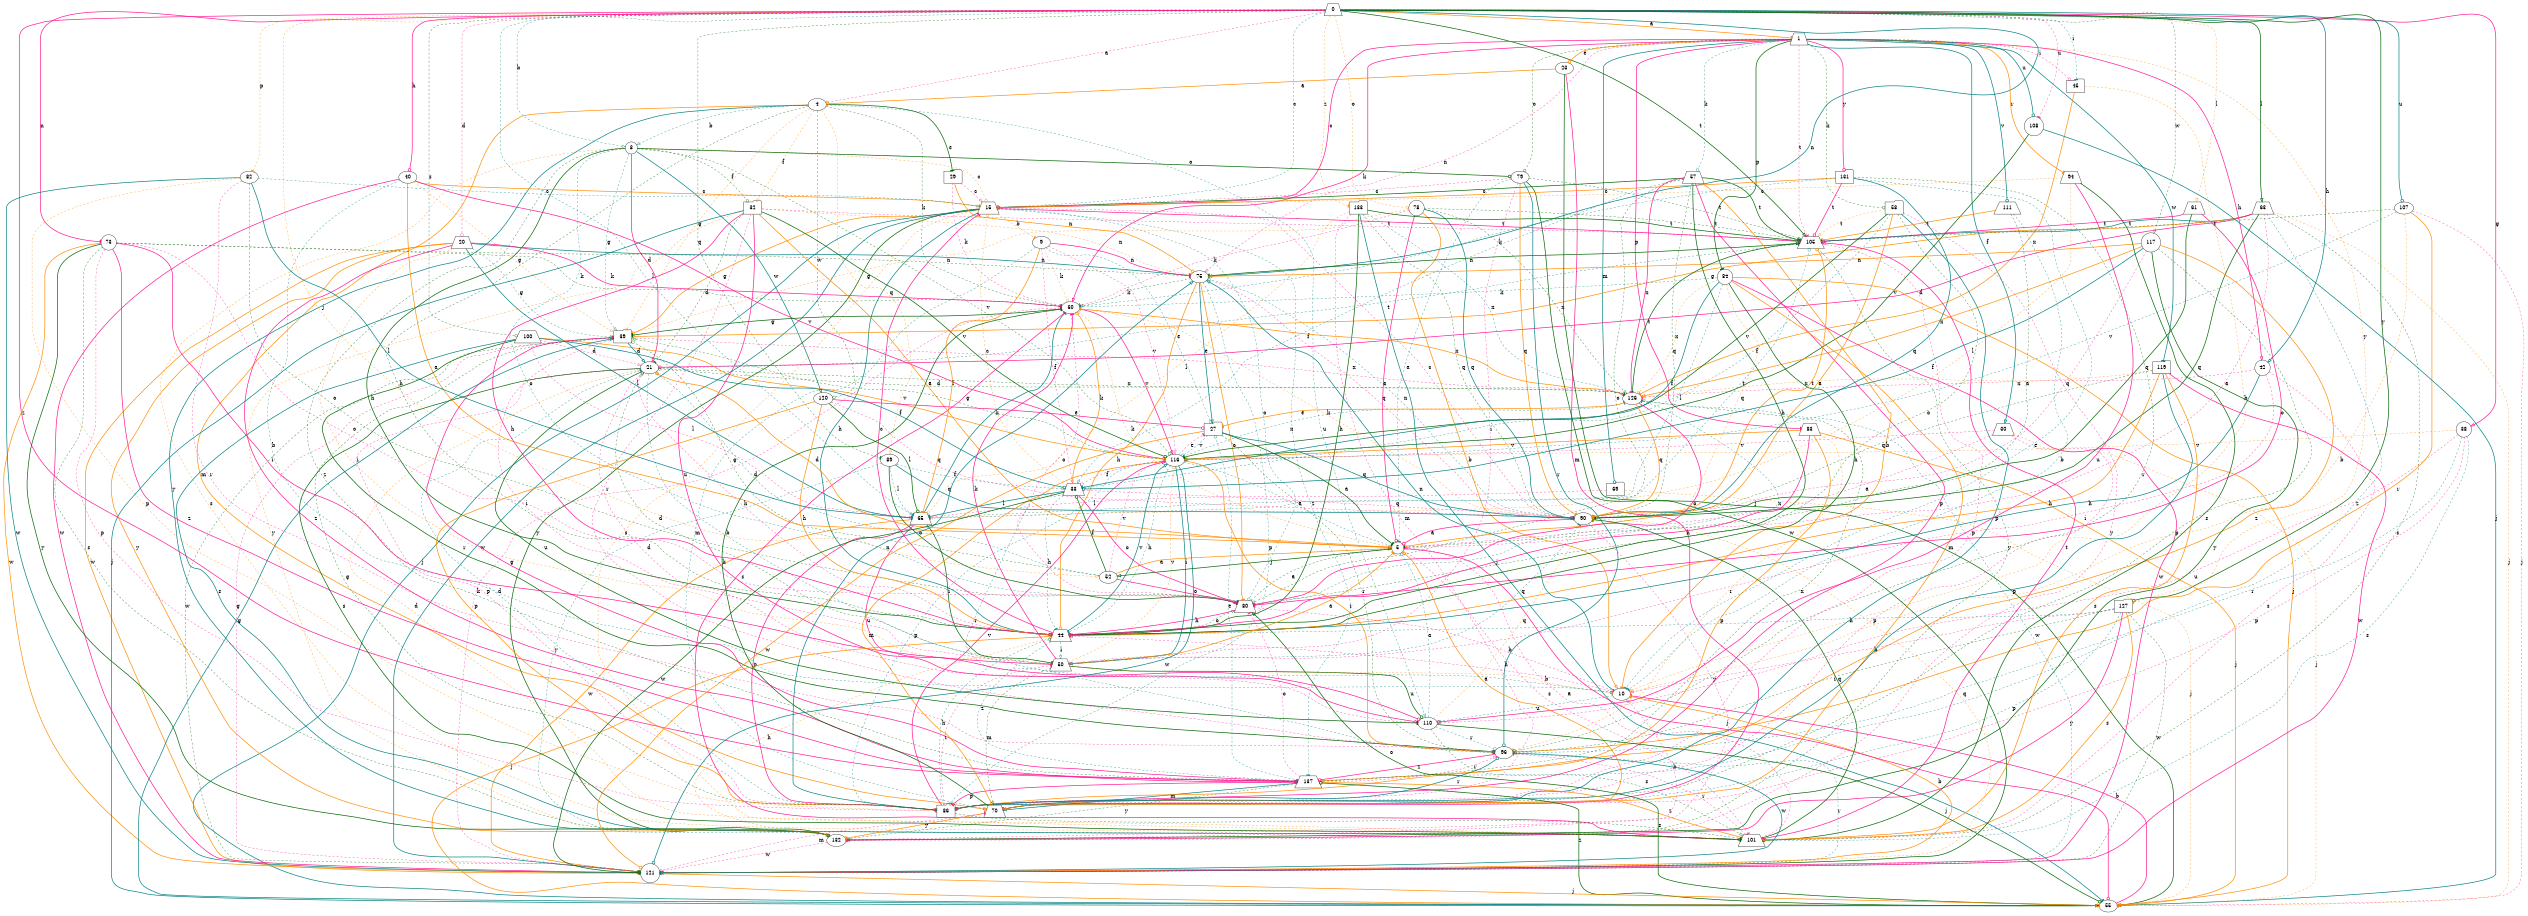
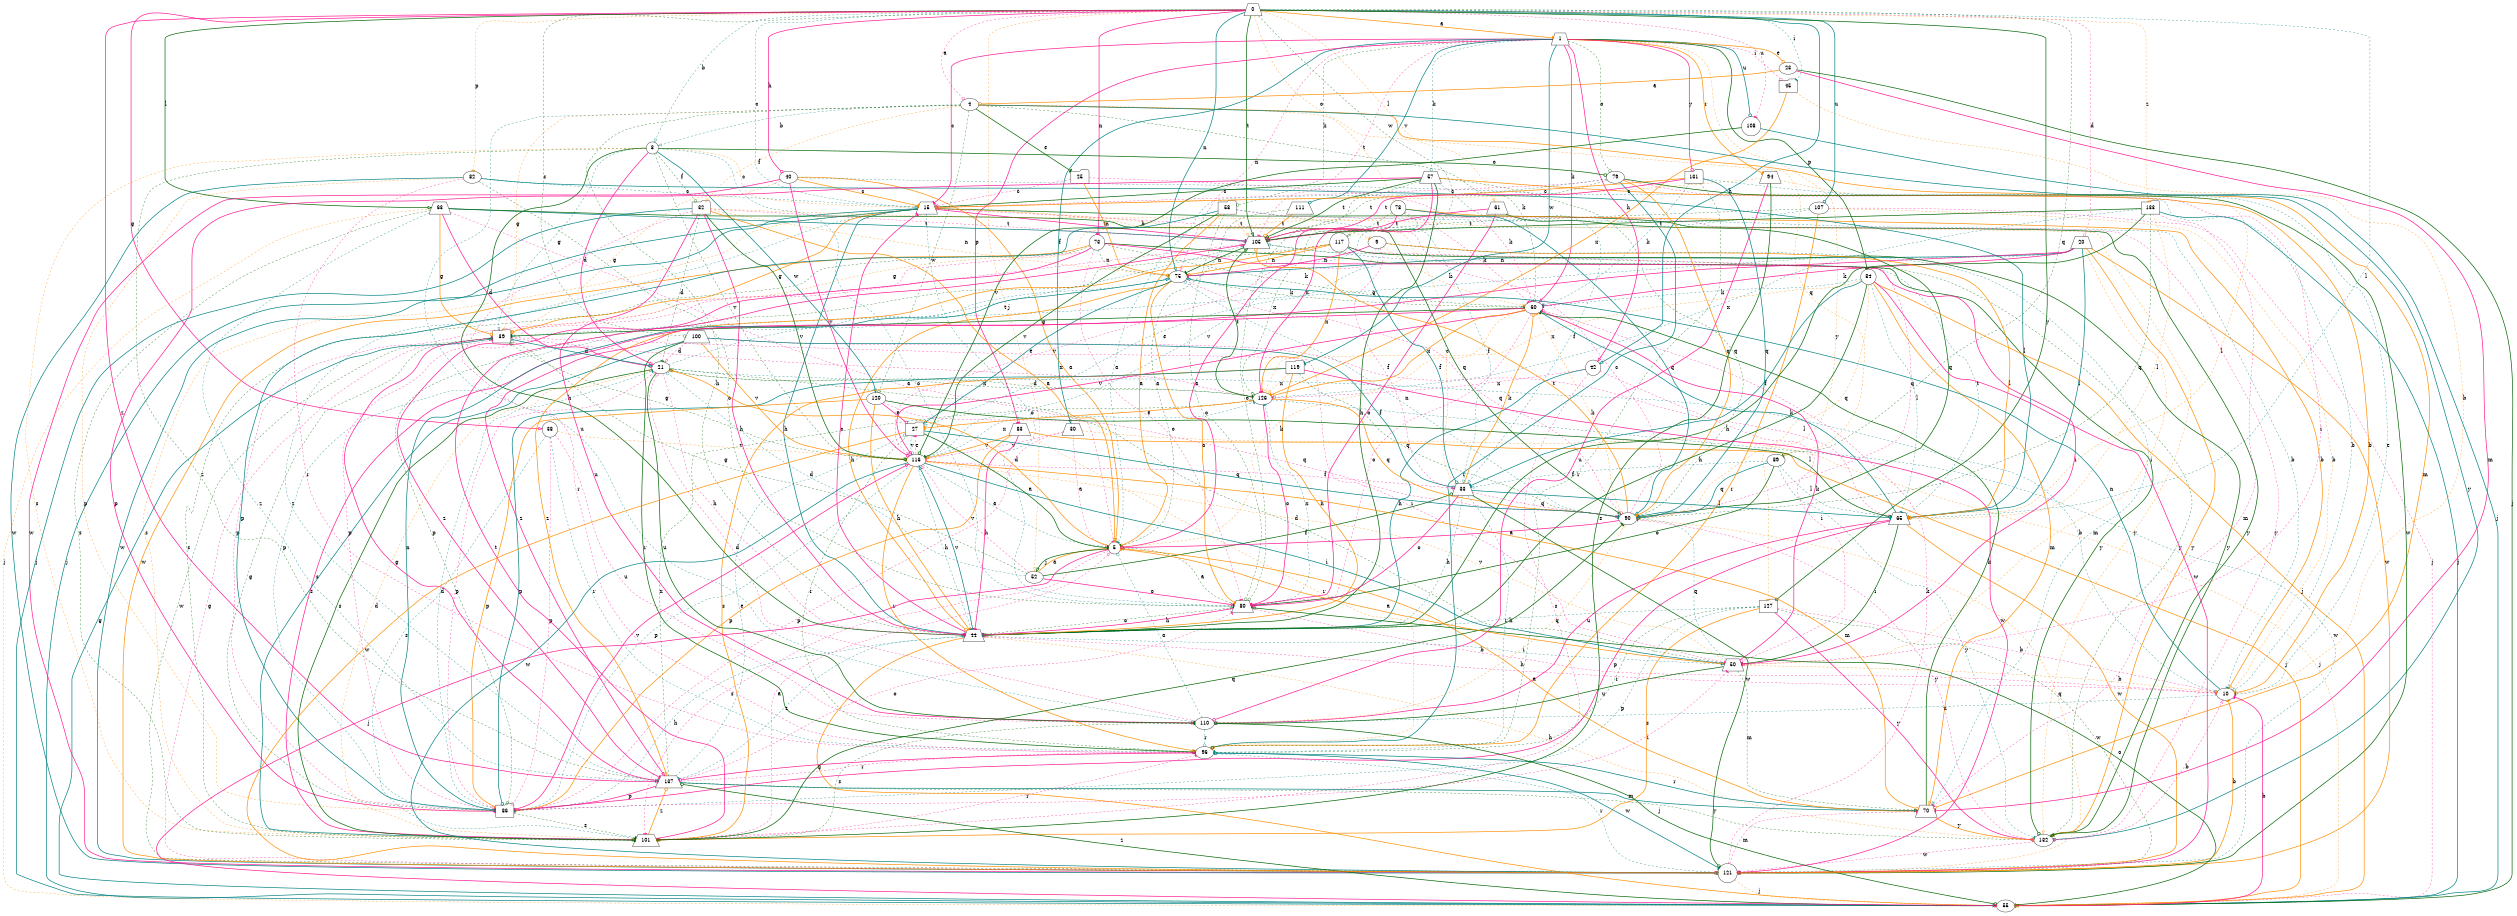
node "29": label "29" -> "25"
edge "20" -> "65": arrowhead tee -> odot
node "69": removed
edge "132" -> "44": reversed
edge "121" -> "55": style bold -> dashed
